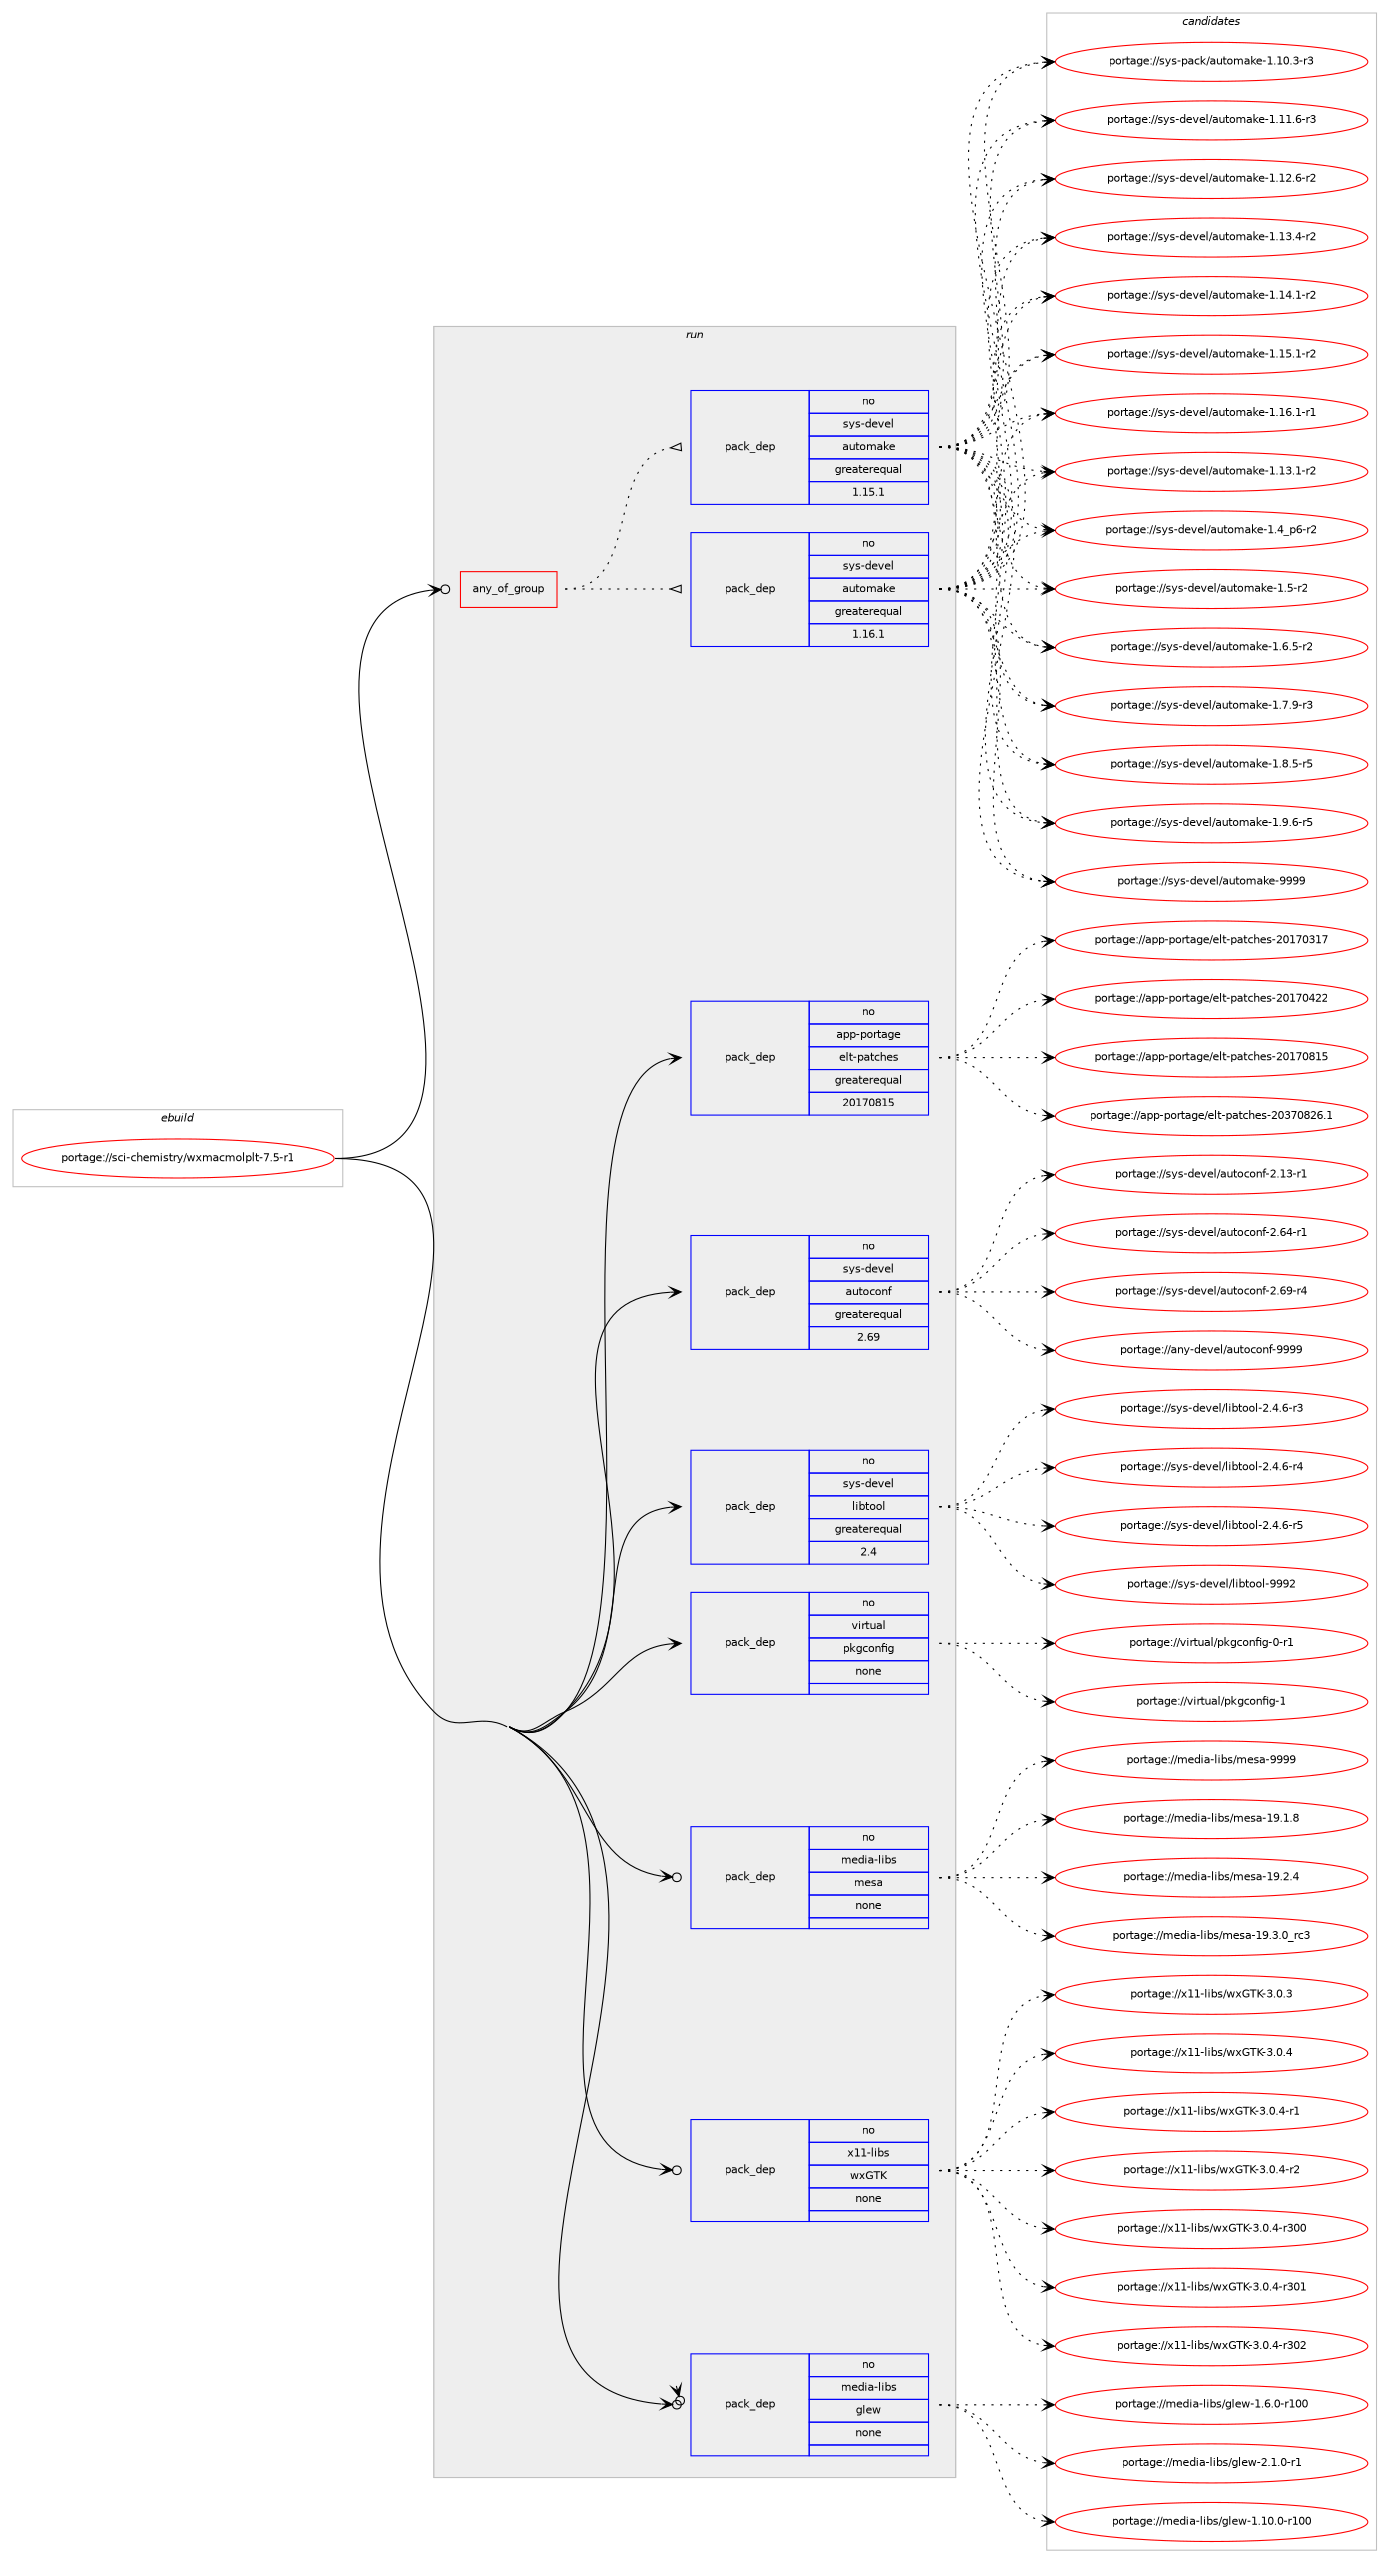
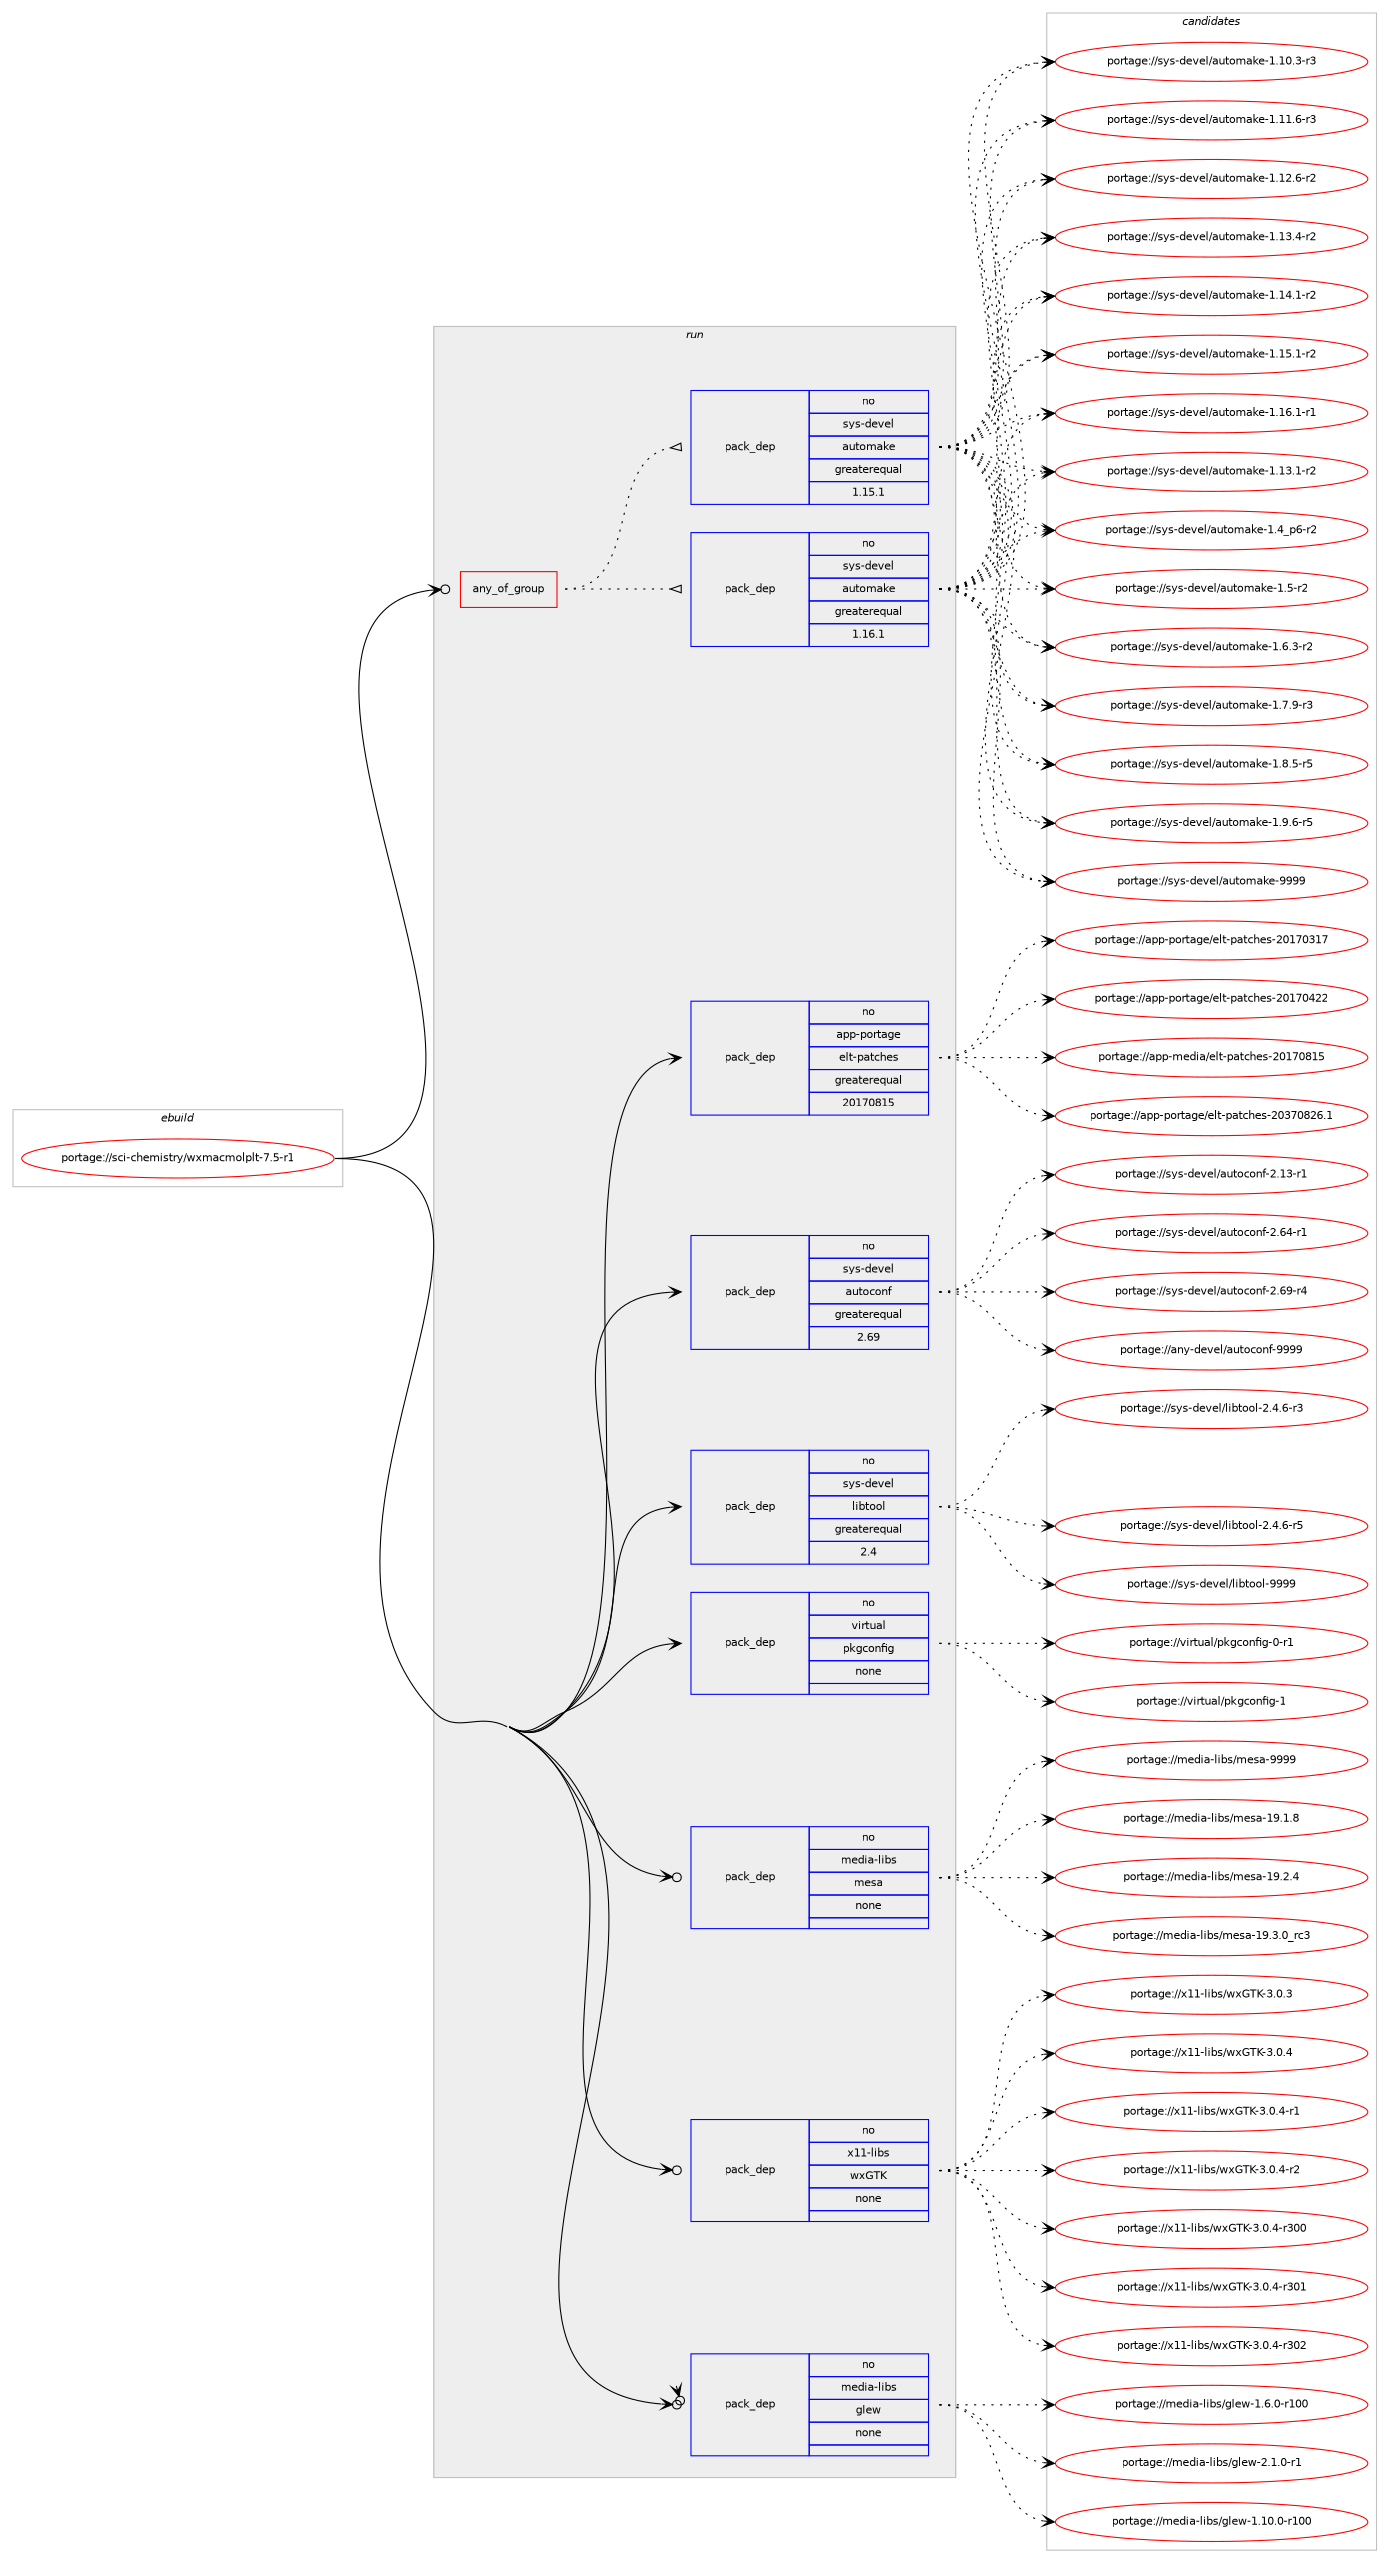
node "portage://sys-pack/automake-1.10.3-r3": label "portage://sys-pack/automake-1.10.3-r3" -> "portage://sys-devel/automake-1.10.3-r3"
node "portage://sys-devel/automake-1.6.5-r2": label "portage://sys-devel/automake-1.6.5-r2" -> "portage://sys-devel/automake-1.6.3-r2"
node "portage://app-portage/elt-patches-20170815": label "portage://app-portage/elt-patches-20170815" -> "portage://app-media/elt-patches-20170815"
node "portage://sys-devel/libtool-2.4.6-r4": removed
node "portage://sys-devel/libtool-9992": label "portage://sys-devel/libtool-9992" -> "portage://sys-devel/libtool-9999"
